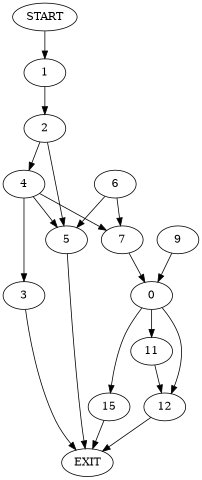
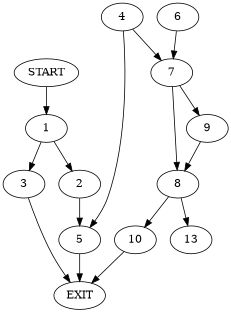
edge "7" -> "9": added
edge "2" -> "4": removed
edge "6" -> "5": removed
edge "4" -> "3": now "1" -> "3"
node "0": label "0" -> "8"
node "11": label "11" -> "13"
node "15": label "15" -> "10"
node "12": removed
